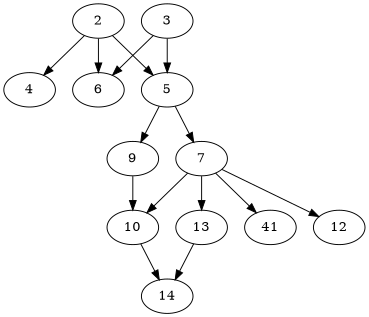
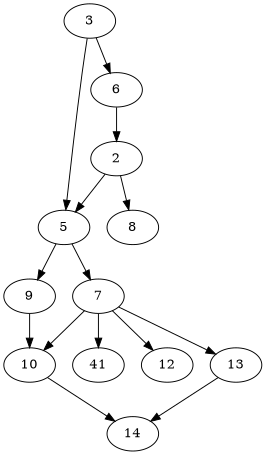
edge "2" -> "6": reversed
node "4": label "4" -> "8"
